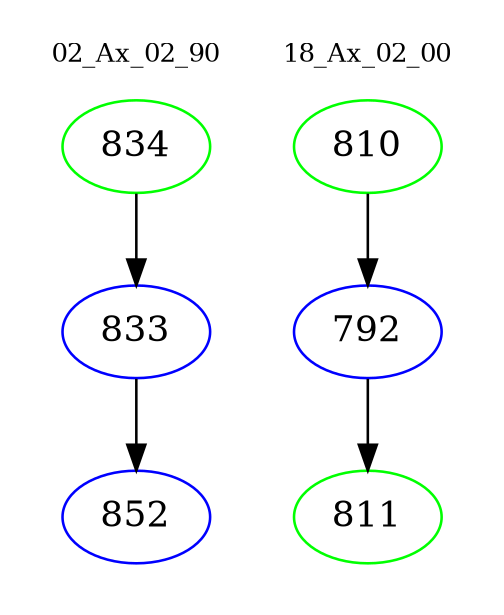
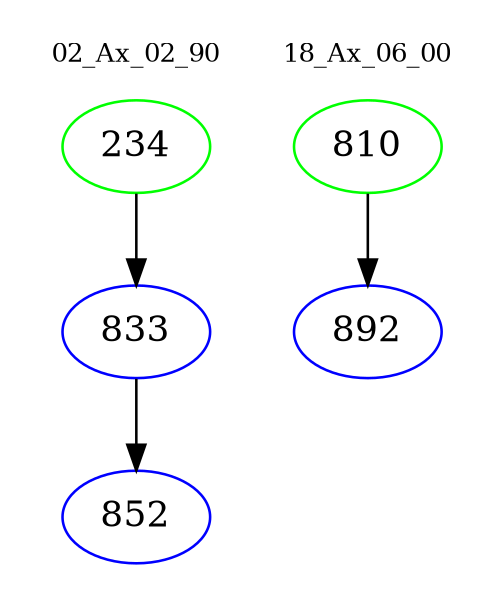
cluster "18_Ax_02_00": label "18_Ax_02_00" -> "18_Ax_06_00"
node "834": label "834" -> "234"
node "792": label "792" -> "892"
node "811": removed
